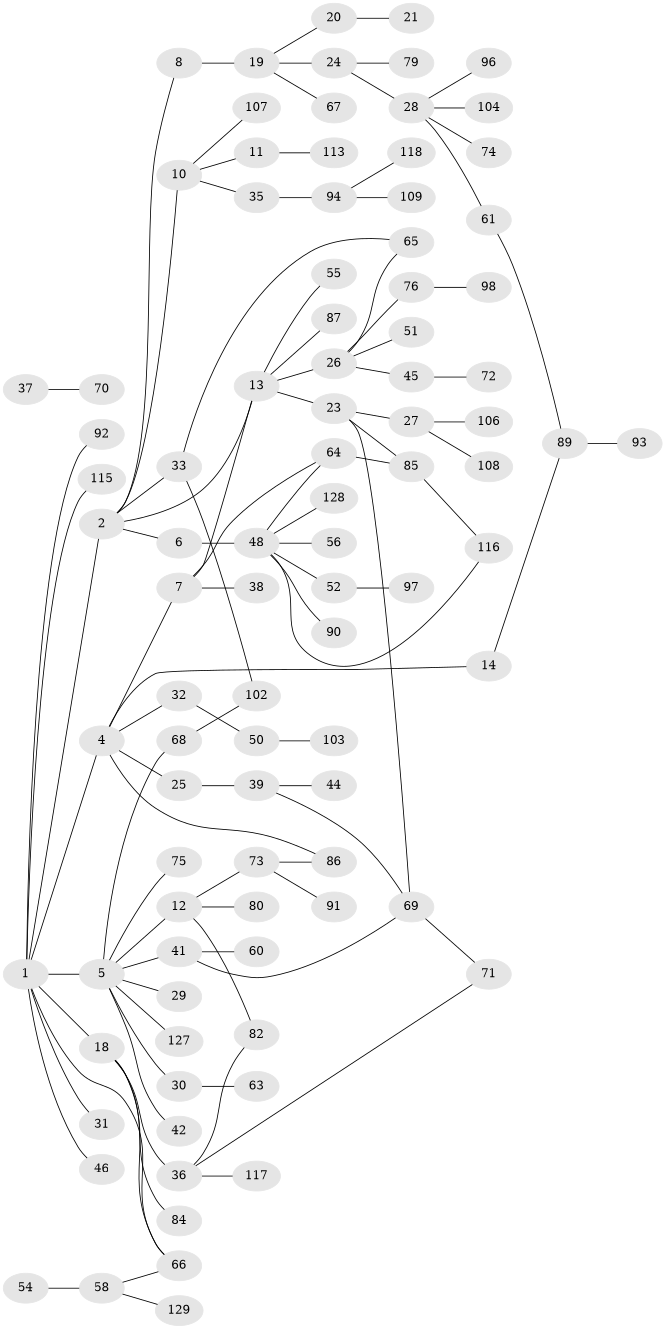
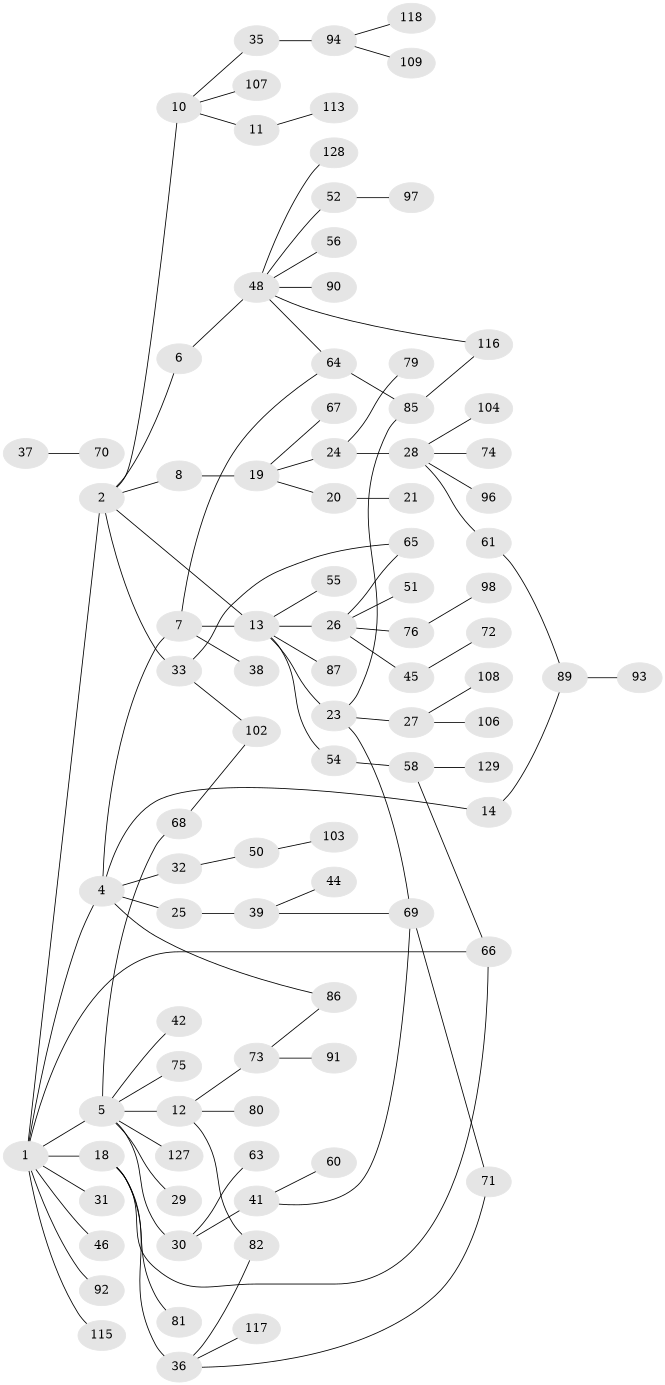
edge "13" -- "54": added
edge "41" -- "5": now "41" -- "30"
node "84": label "84" -> "81"
